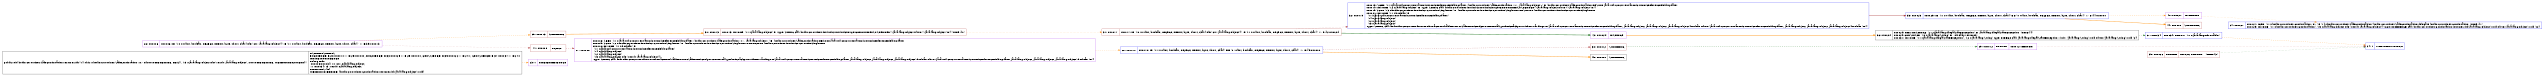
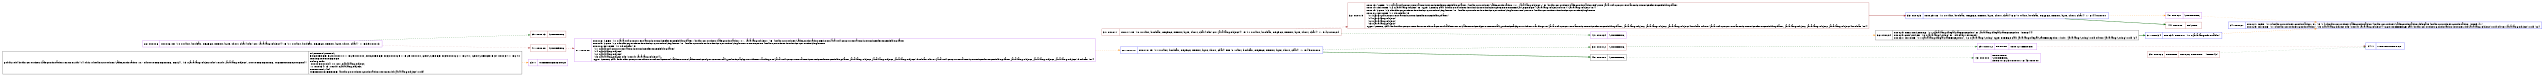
node "40: 0x0027": text "OVERRIDE" -> "SYNTHETIC"
node "32: 0x0019": color blue -> brown
edge "33: 0x0025" -> "44: 0x0000": color darkorange -> darkgreen
node "44: 0x0000": text "SYNTHETIC" -> "RESULT"
node "30: 0x0013": removed
edge "31: 0x0017" -> "42: 0x002d": style bold -> dashed
node "42: 0x002d": text "INSTANCE" -> "SYNTHETIC"
edge "42: 0x002d" -> "36: 0x002d": style bold -> dotted
edge "36: 0x002d" -> "37: 0x0034": style dashed -> bold
edge "26: 0x0006" -> "39: 0x0013": color darkorange -> darkgreen
edge "37: 0x0034" -> "24: ?": now "37: 0x0034" -> "34: 0x0027"
node "24: ?": text "MTH_ARRAY_BLOCK" -> "MTH_EXIT_BLOCK"
node "41: 0x0008": text "OBJECT" -> "SYNTHETIC"
edge "28: 0x0010" -> "38: 0x0012": color brown -> darkgreen
edge "28: 0x0010" -> "45: 0x0000": color darkorange -> darkgreen
node "43: 0x0000": added
node "23: ?": text "LINE_ENTER_BLOCK" -> "MTH_ENTER_BLOCK"
